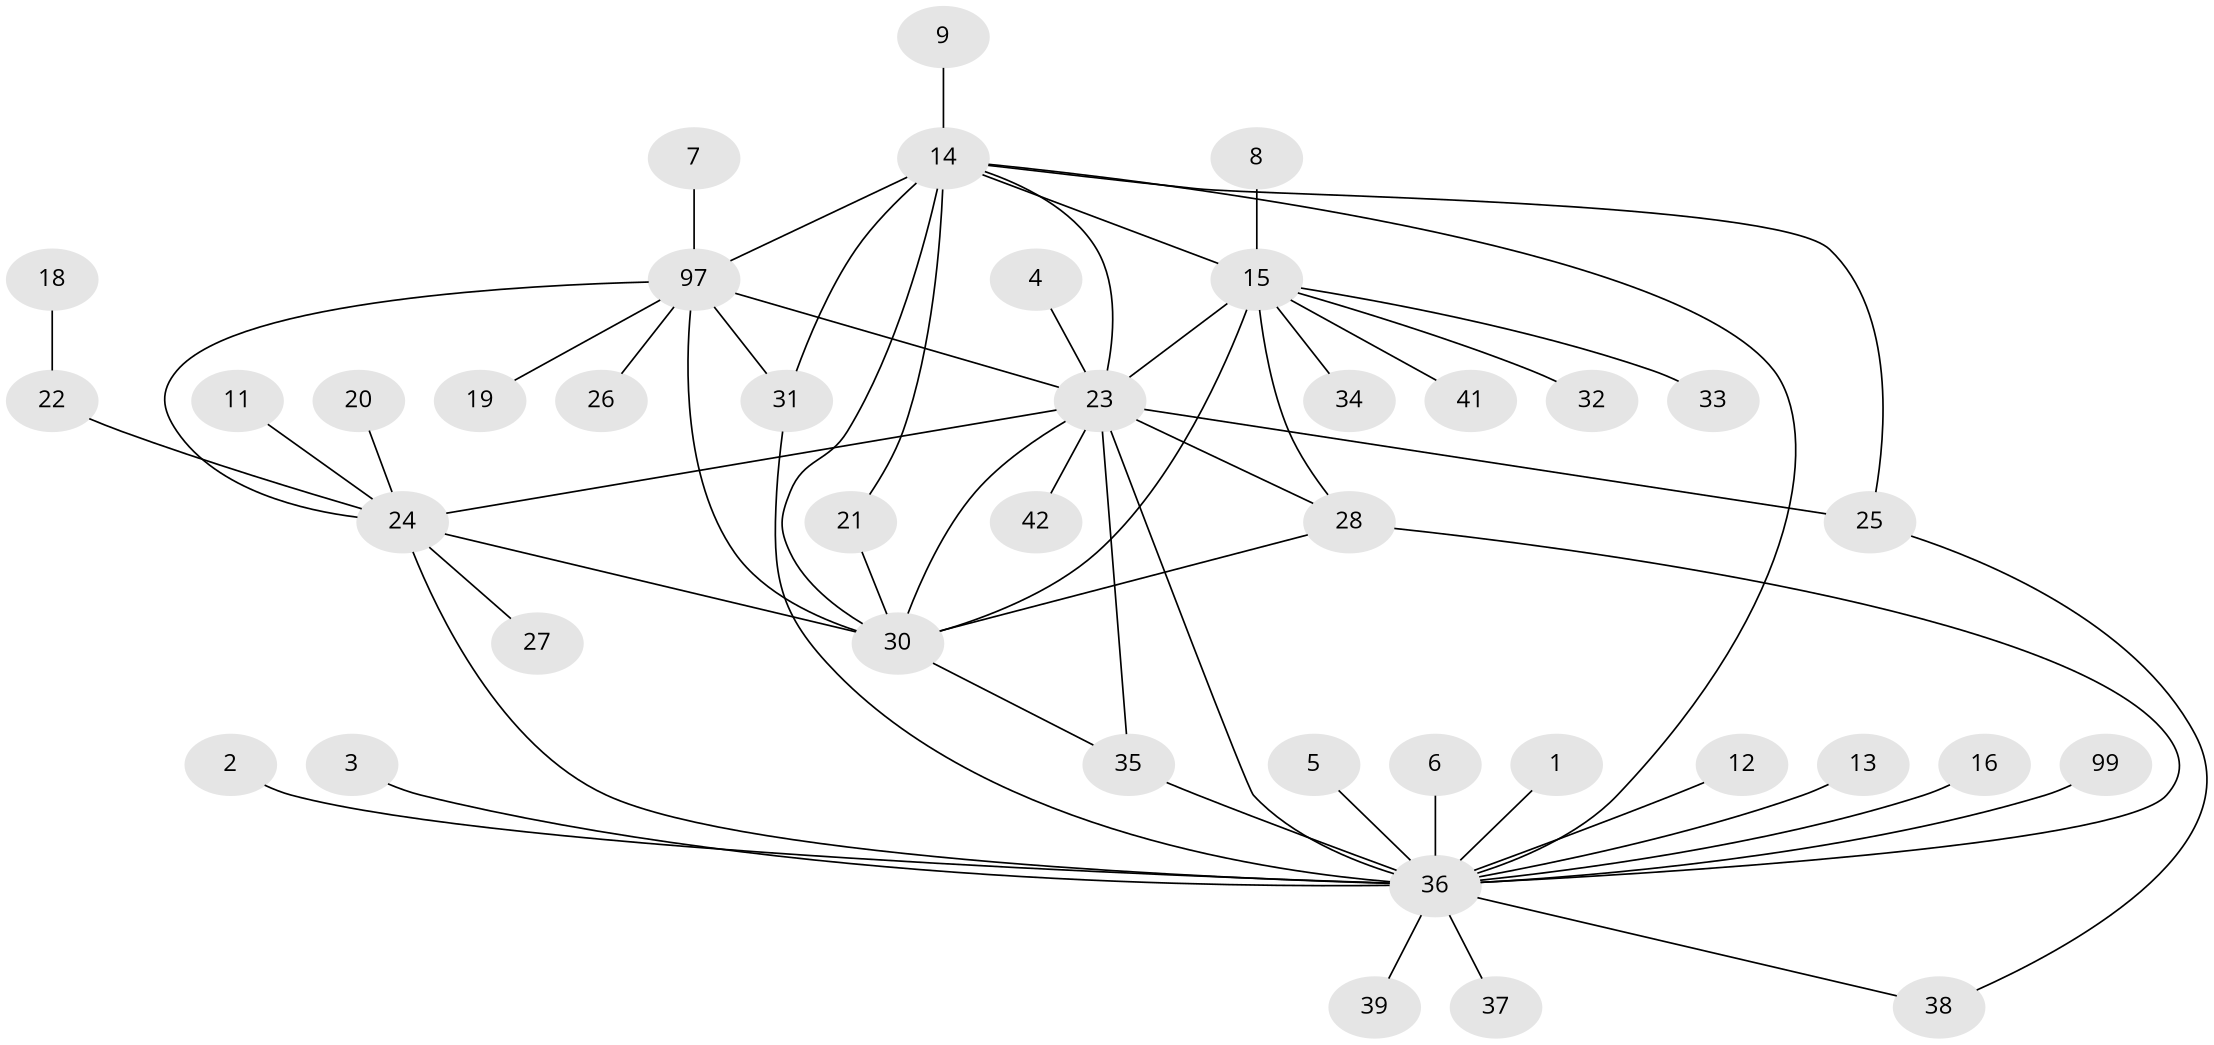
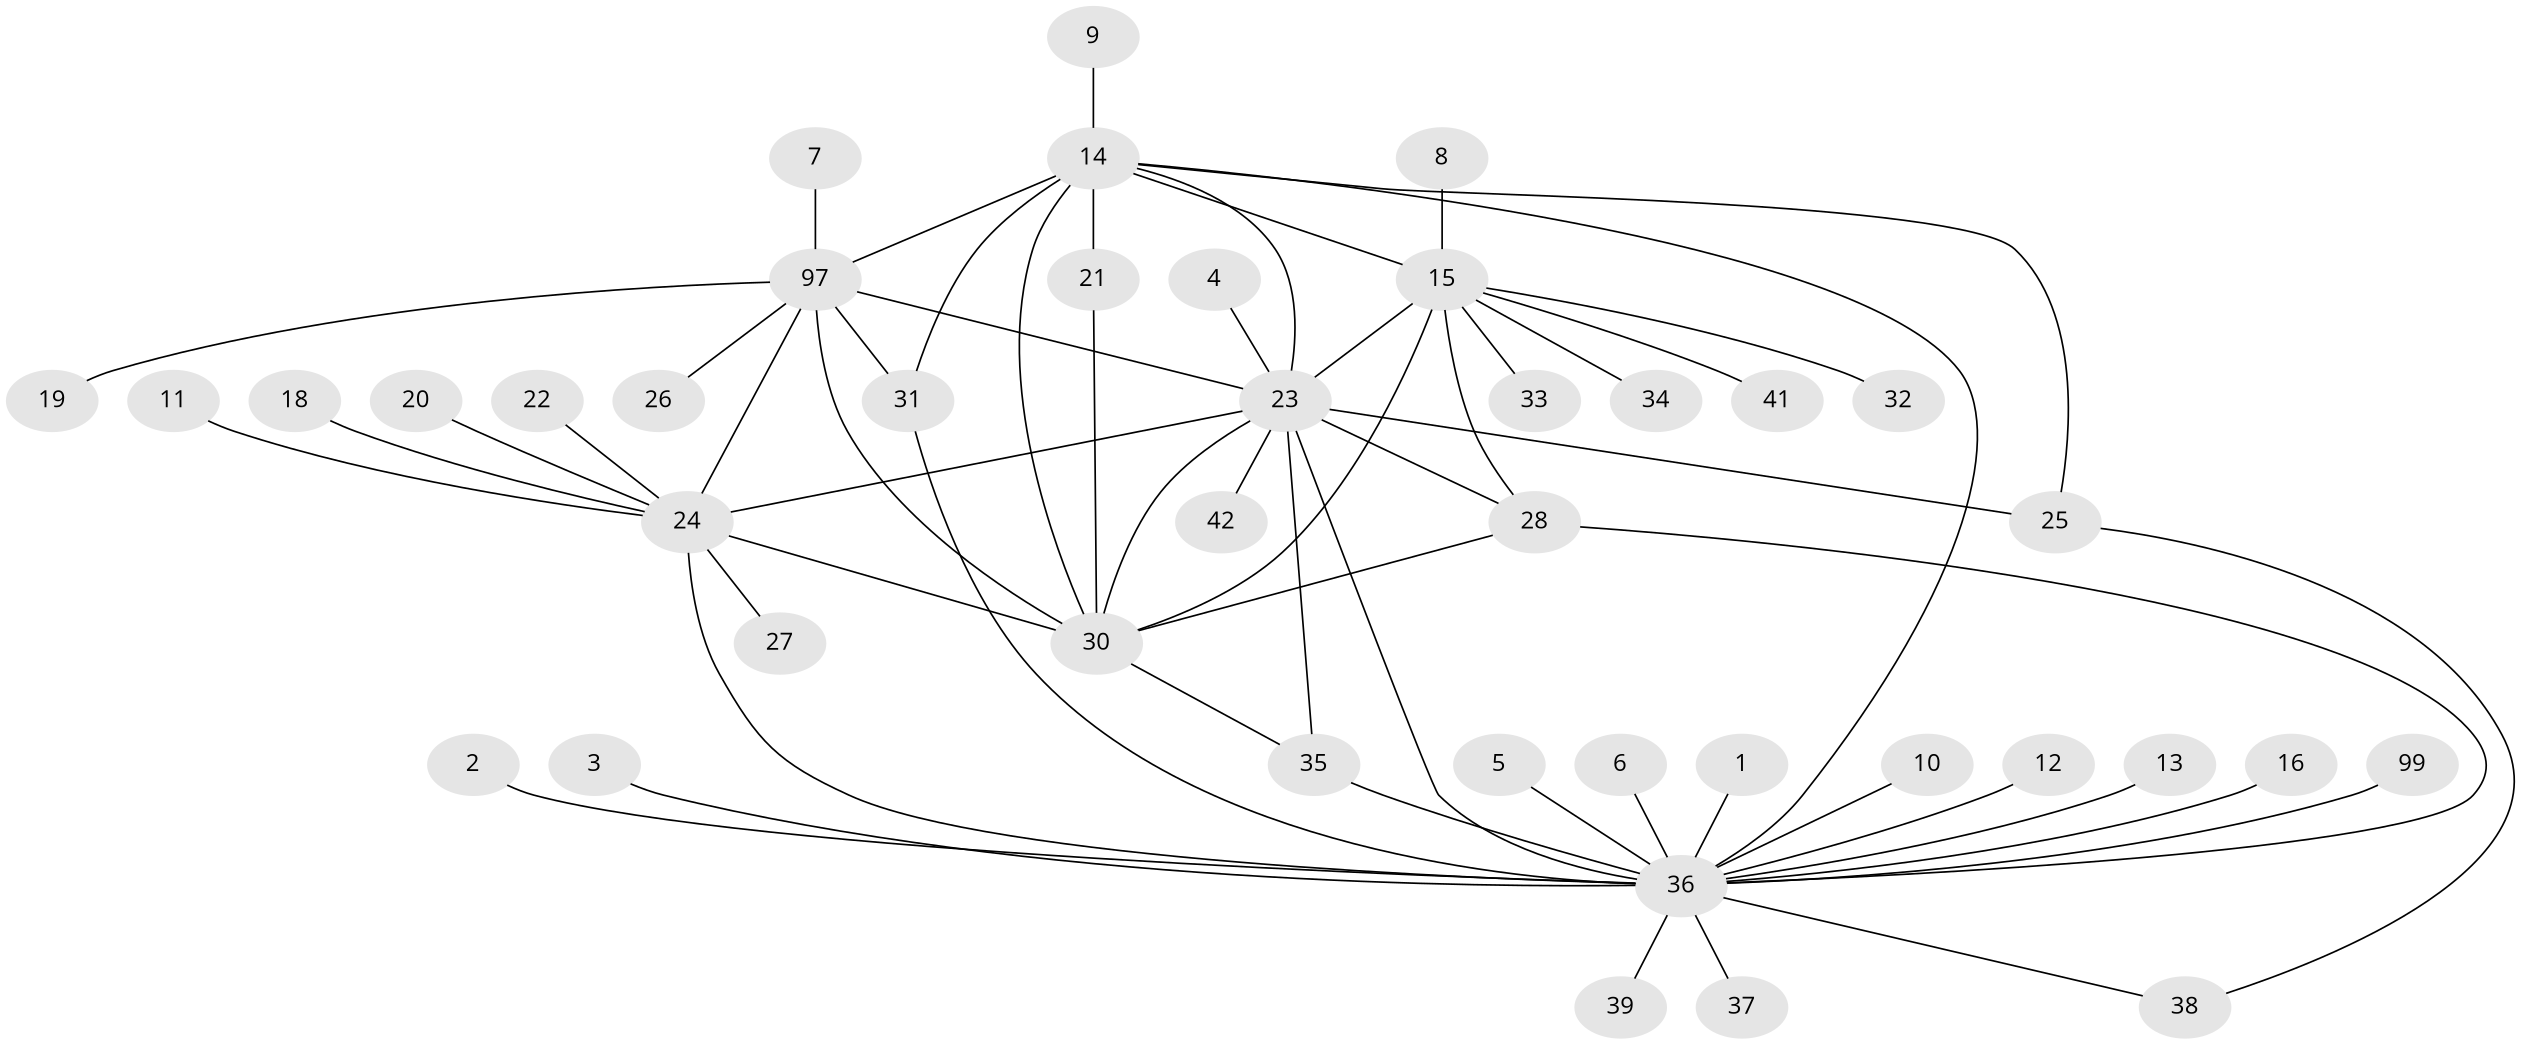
edge "18" -- "22": now "18" -- "24"
node "10": added
